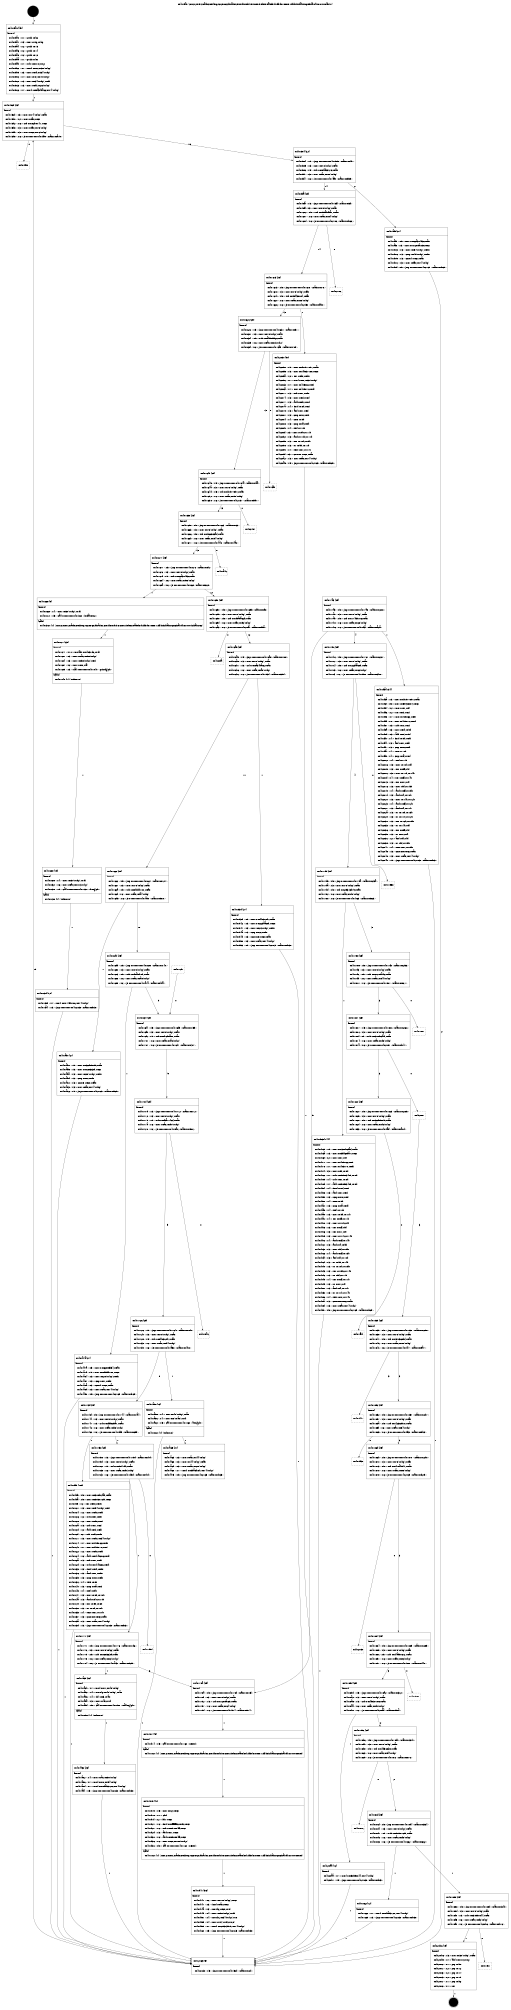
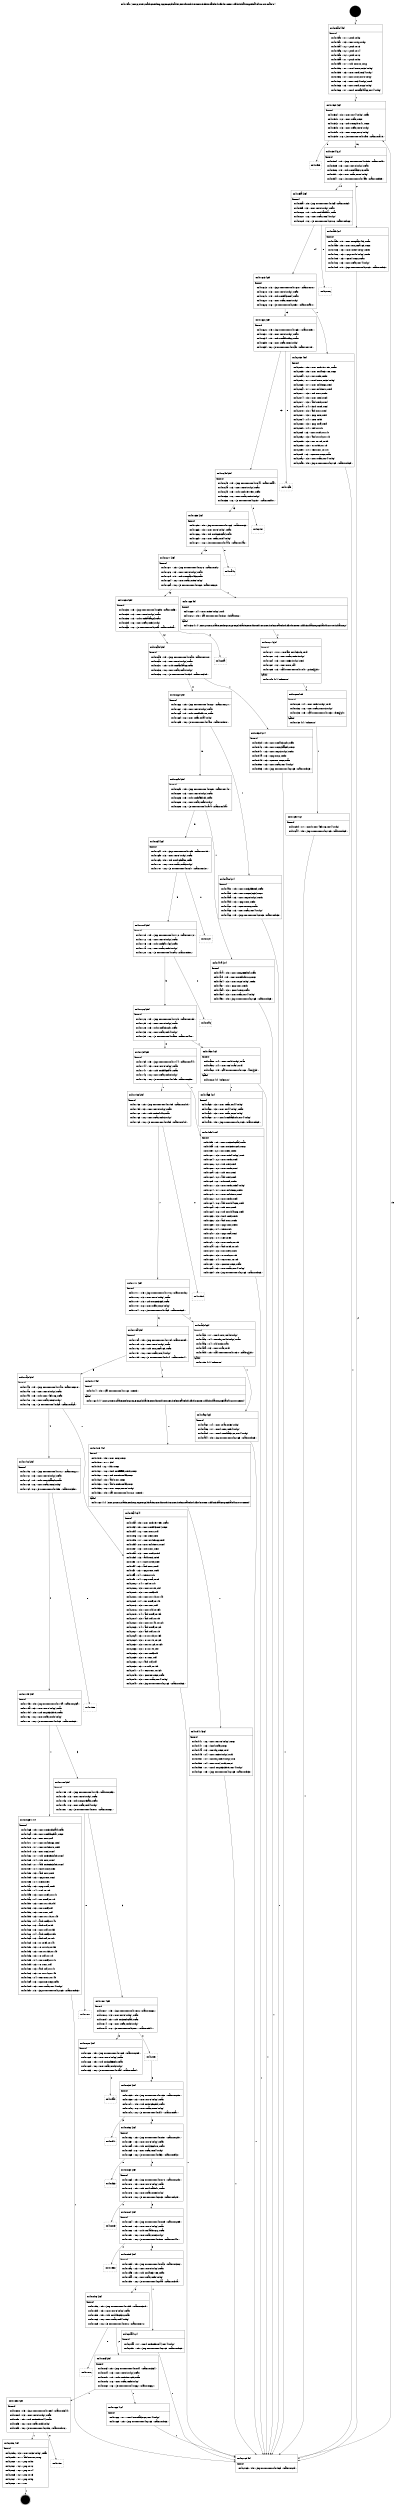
edge "0x401cd7" -> "0x4016f4 [25]": reversed
edge "0x4017a3 [25]" -> "0x40178a [25]": reversed
